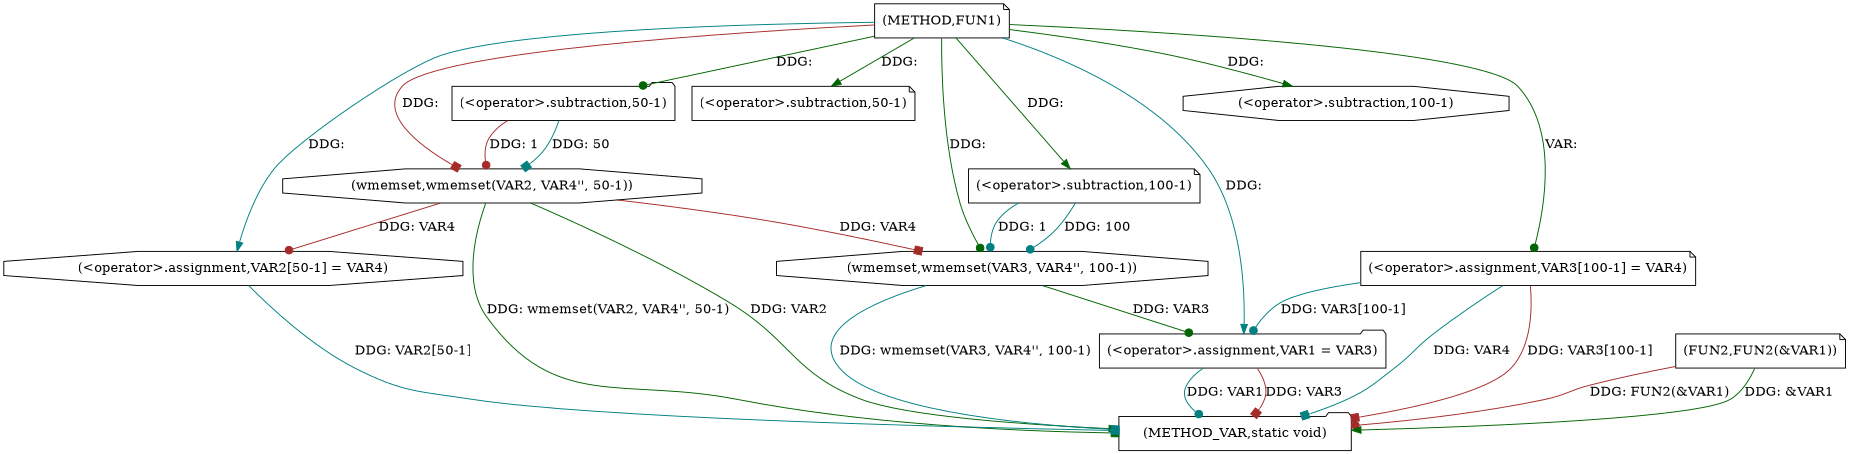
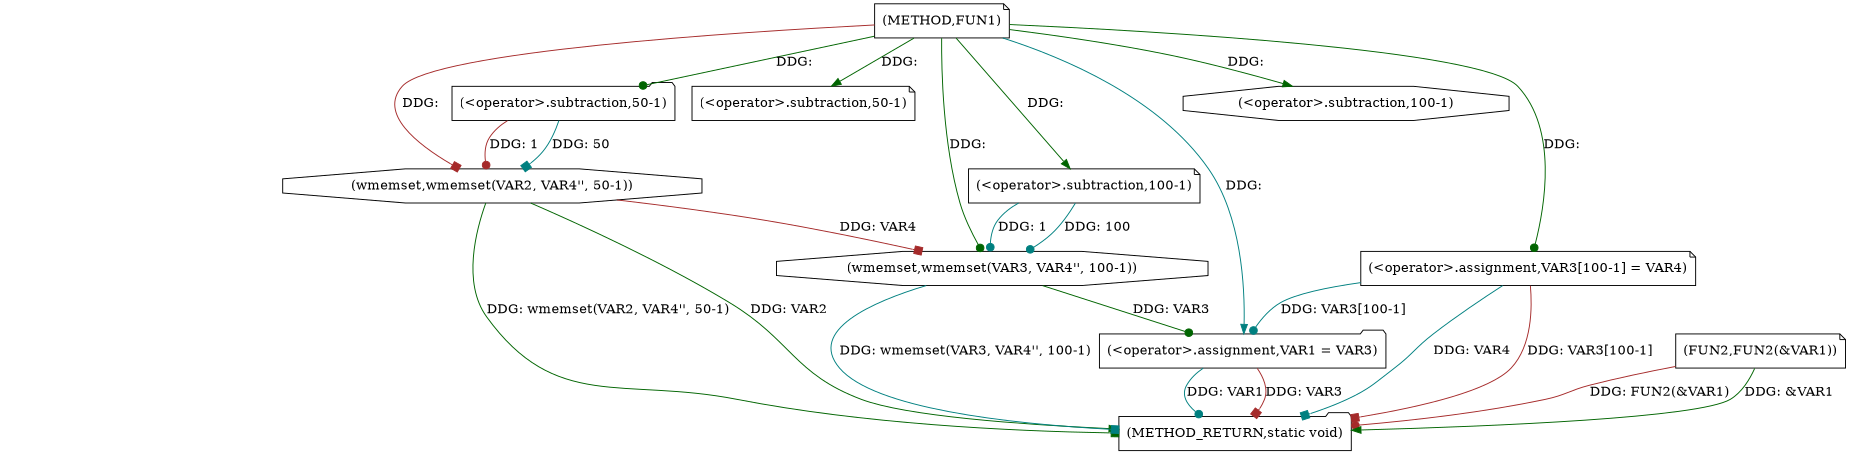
edge "(METHOD,FUN1)" -> "(<operator>.assignment,VAR3[100-1] = VAR4)": label "VAR: " -> "DDG: "
node "(<operator>.assignment,VAR2[50-1] = VAR4)": removed
node "(METHOD_VAR,static void)": label "(METHOD_VAR,static void)" -> "(METHOD_RETURN,static void)"
